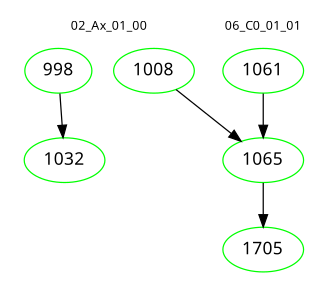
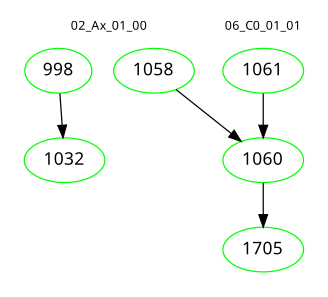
node "1008": label "1008" -> "1058"
node "1065": label "1065" -> "1060"
